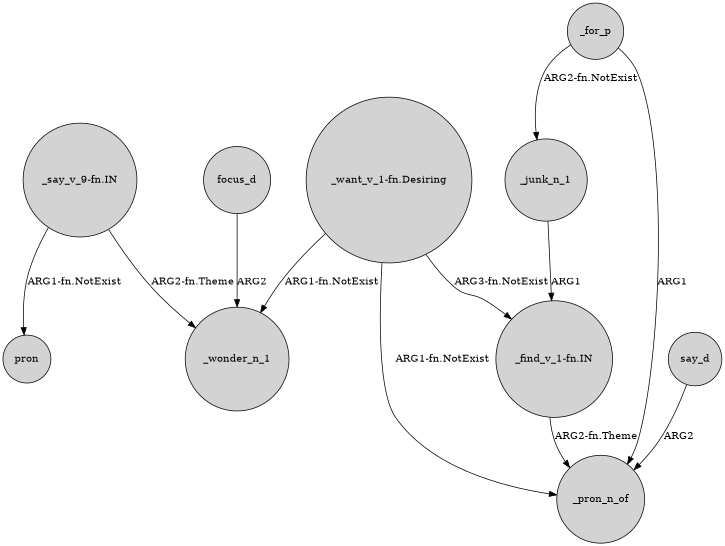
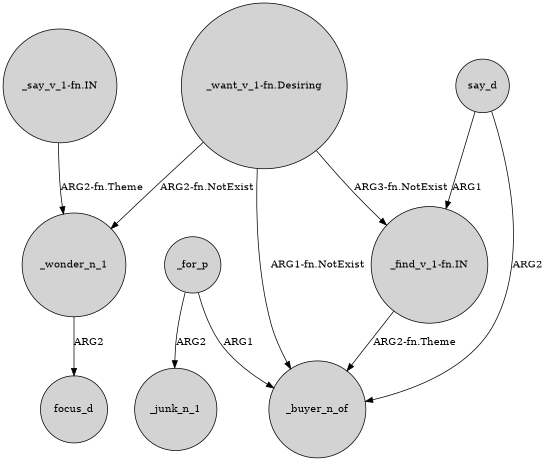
edge "_for_p" -> "_junk_n_1": label "ARG2-fn.NotExist" -> "ARG2"
node "_say_v_9-fn.IN": label "_say_v_9-fn.IN" -> "_say_v_1-fn.IN"
edge "focus_d" -> "_wonder_n_1": reversed
edge "_junk_n_1" -> "_find_v_1-fn.IN": now "say_d" -> "_find_v_1-fn.IN"
edge "_want_v_1-fn.Desiring" -> "_wonder_n_1": label "ARG1-fn.NotExist" -> "ARG2-fn.NotExist"
node "pron": removed
node "_pron_n_of": label "_pron_n_of" -> "_buyer_n_of"
